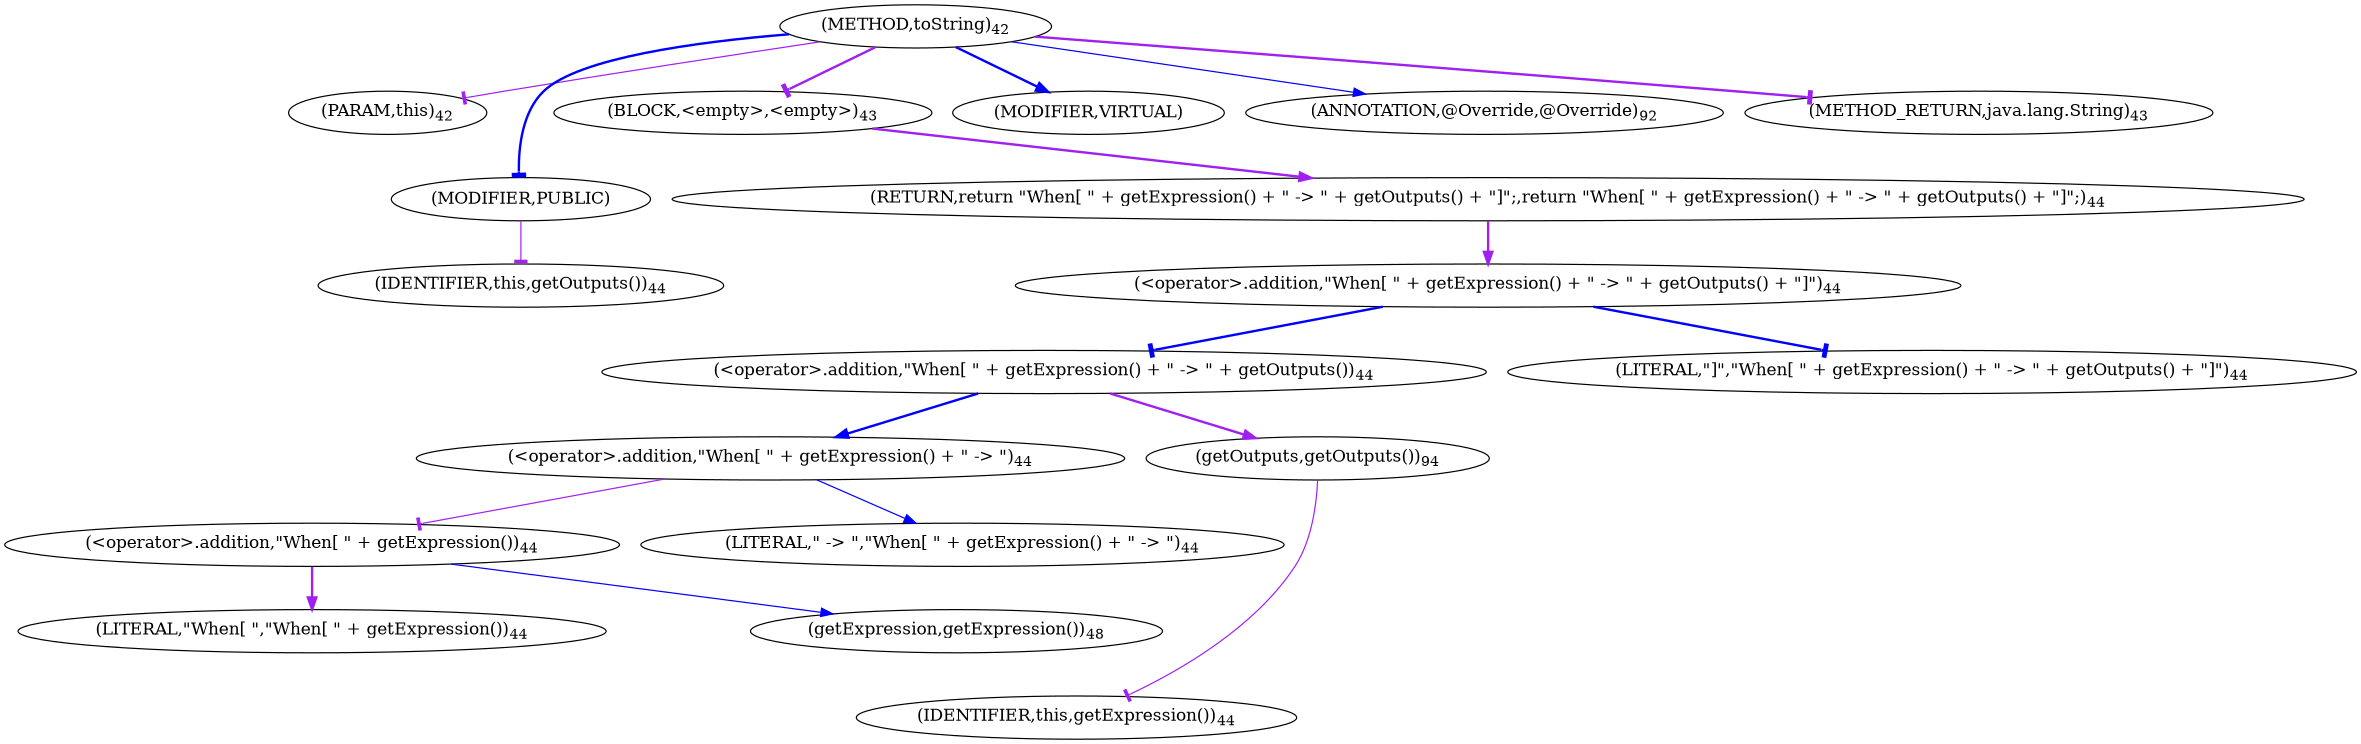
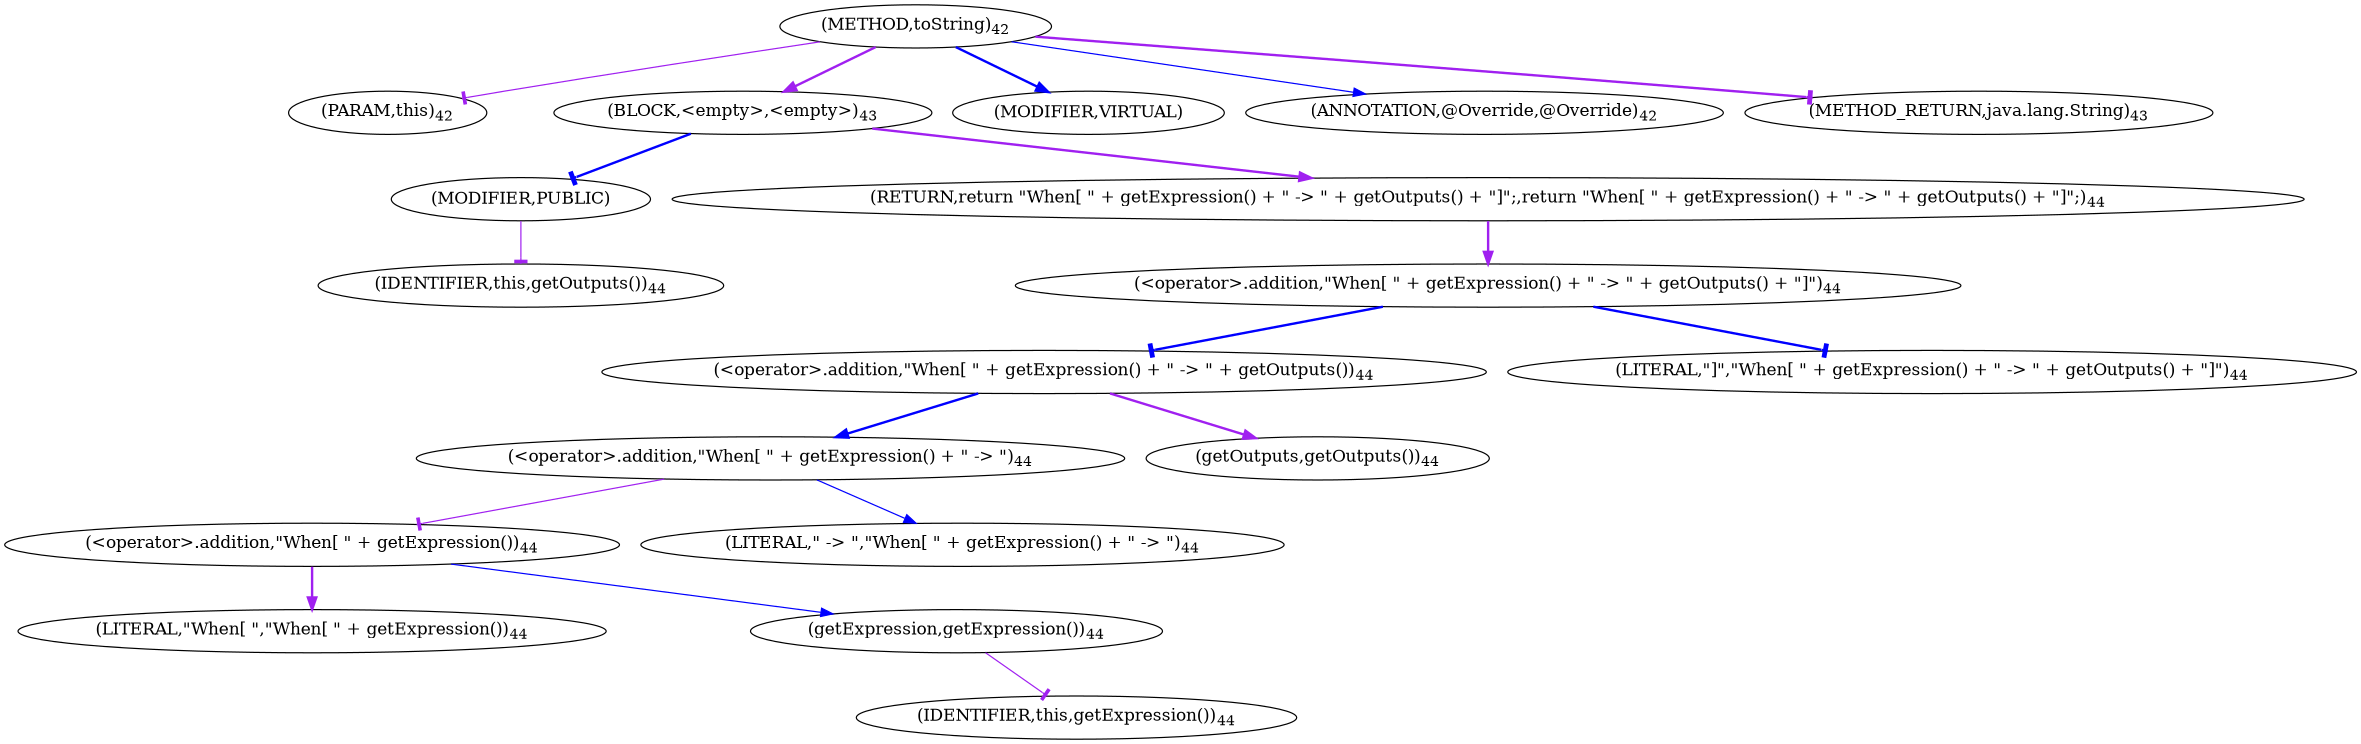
edge "(METHOD,toString)" -> "(MODIFIER,PUBLIC)": now "(BLOCK,<empty>,<empty>)" -> "(MODIFIER,PUBLIC)"
edge "(METHOD,toString)" -> "(BLOCK,<empty>,<empty>)": arrowhead tee -> normal
node "(ANNOTATION,@Override,@Override)": text "92" -> "42"
node "(getOutputs,getOutputs())": text "94" -> "44"
edge "(getOutputs,getOutputs())" -> "(IDENTIFIER,this,getExpression())": now "(getExpression,getExpression())" -> "(IDENTIFIER,this,getExpression())"
node "(getExpression,getExpression())": text "48" -> "44"
